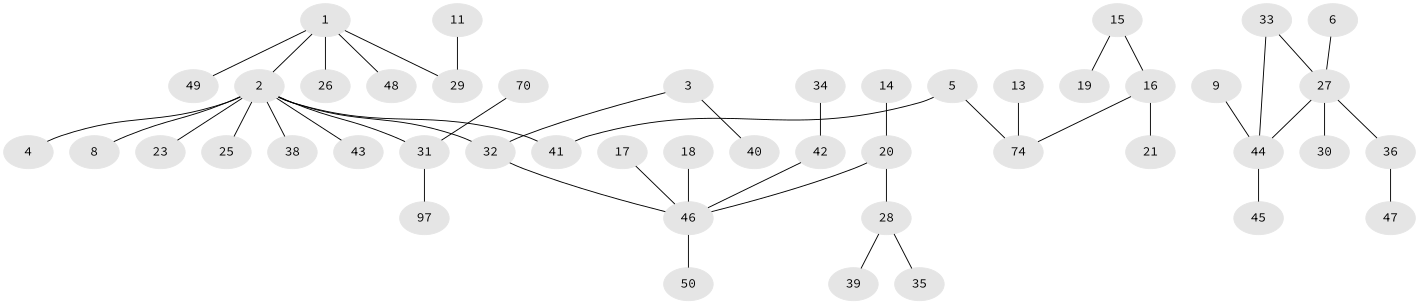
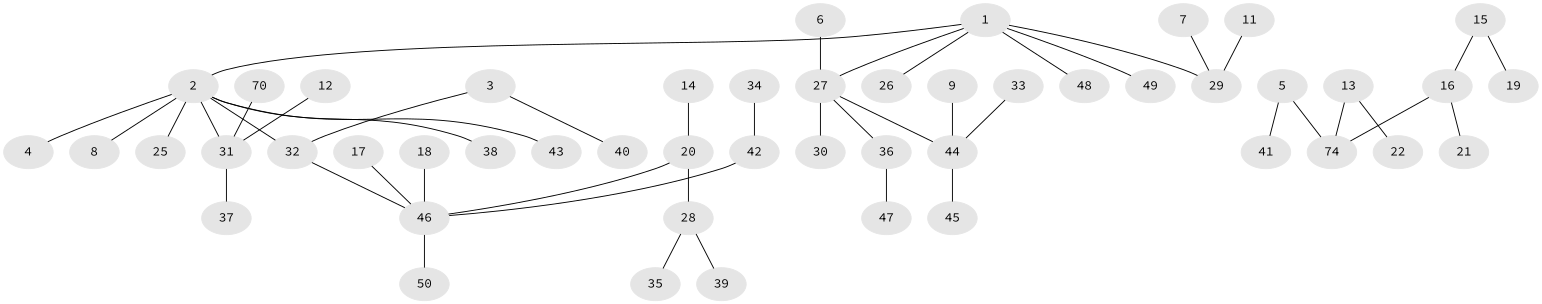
node "7": added
edge "33" -- "27": now "1" -- "27"
node "12": added
edge "2" -- "41": removed
node "23": removed
node "22": added
node "97": label "97" -> "37"
